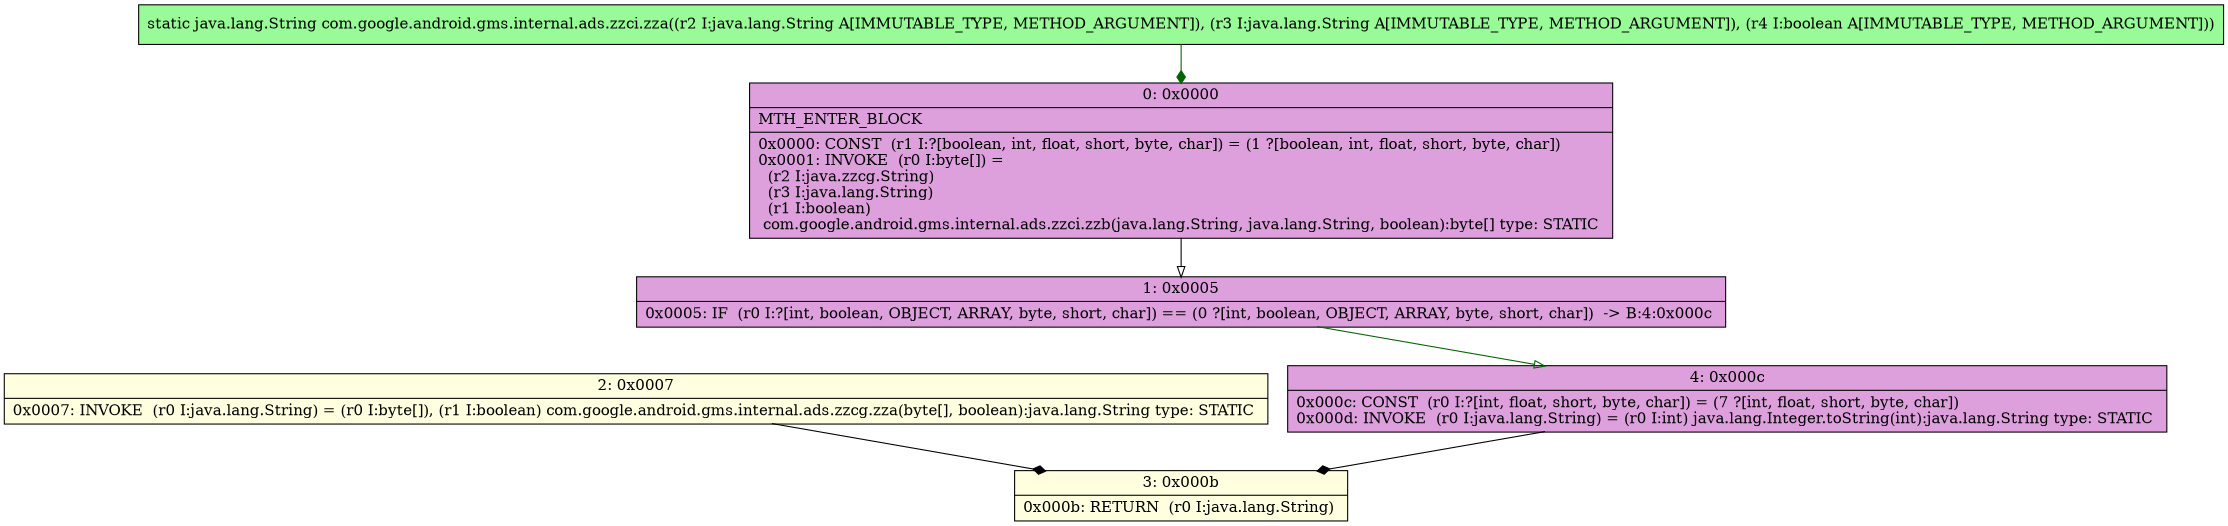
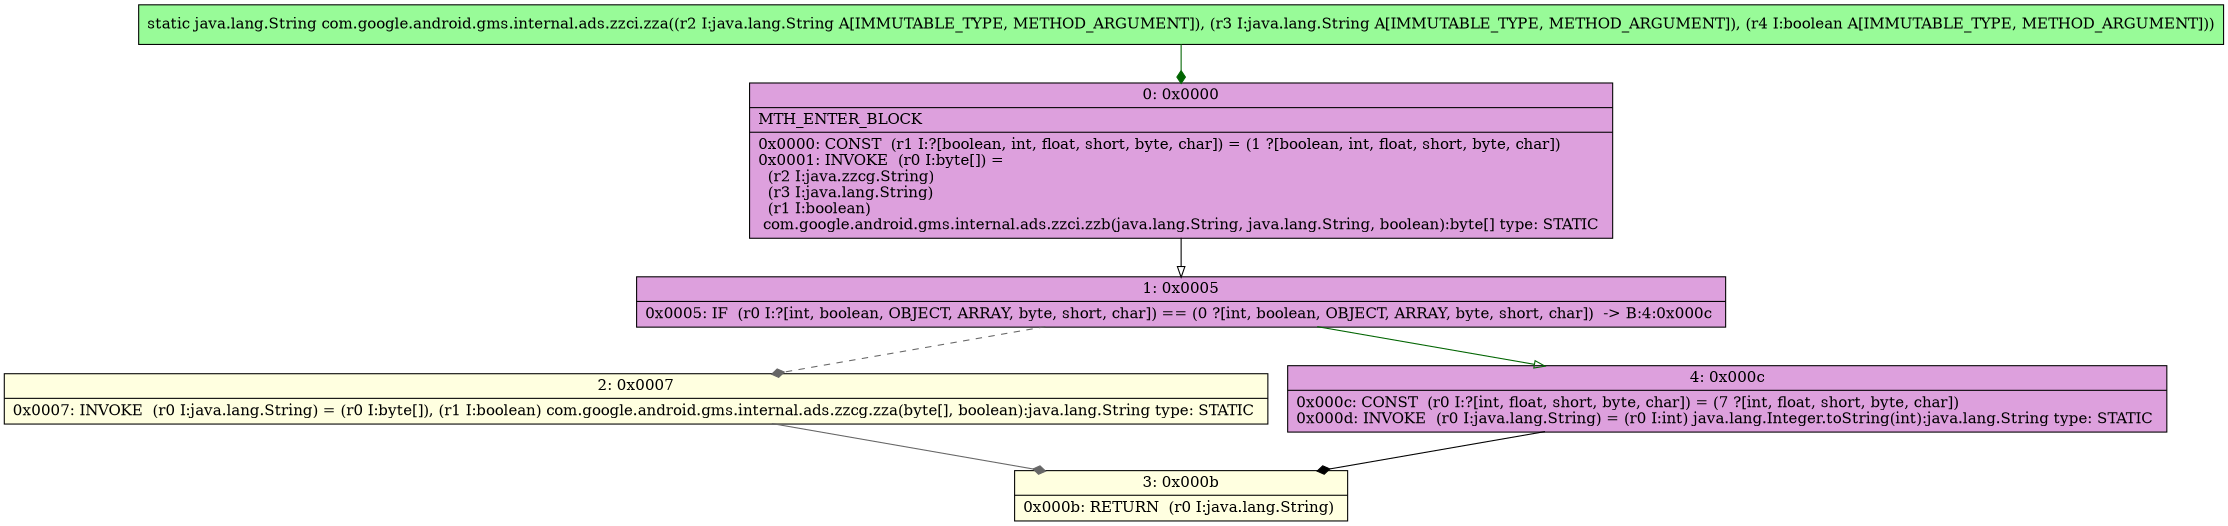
edge "1: 0x0005" -> "2: 0x0007": added
edge "2: 0x0007" -> "3: 0x000b": color black -> gray40
